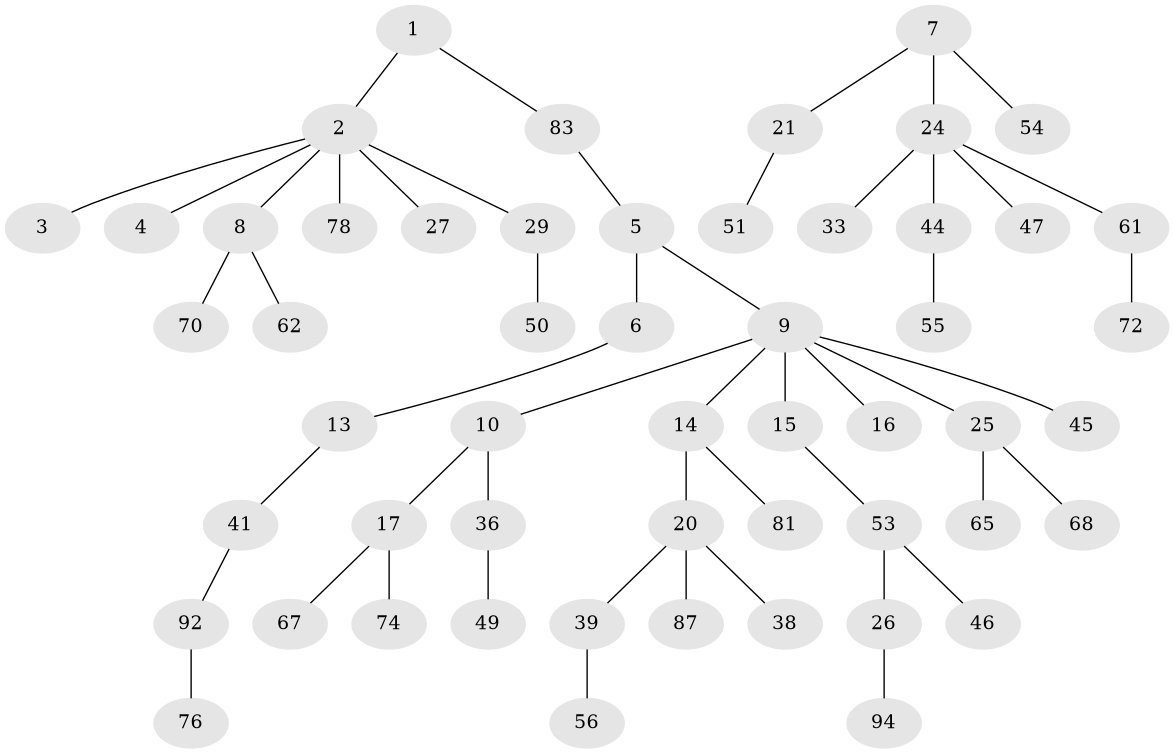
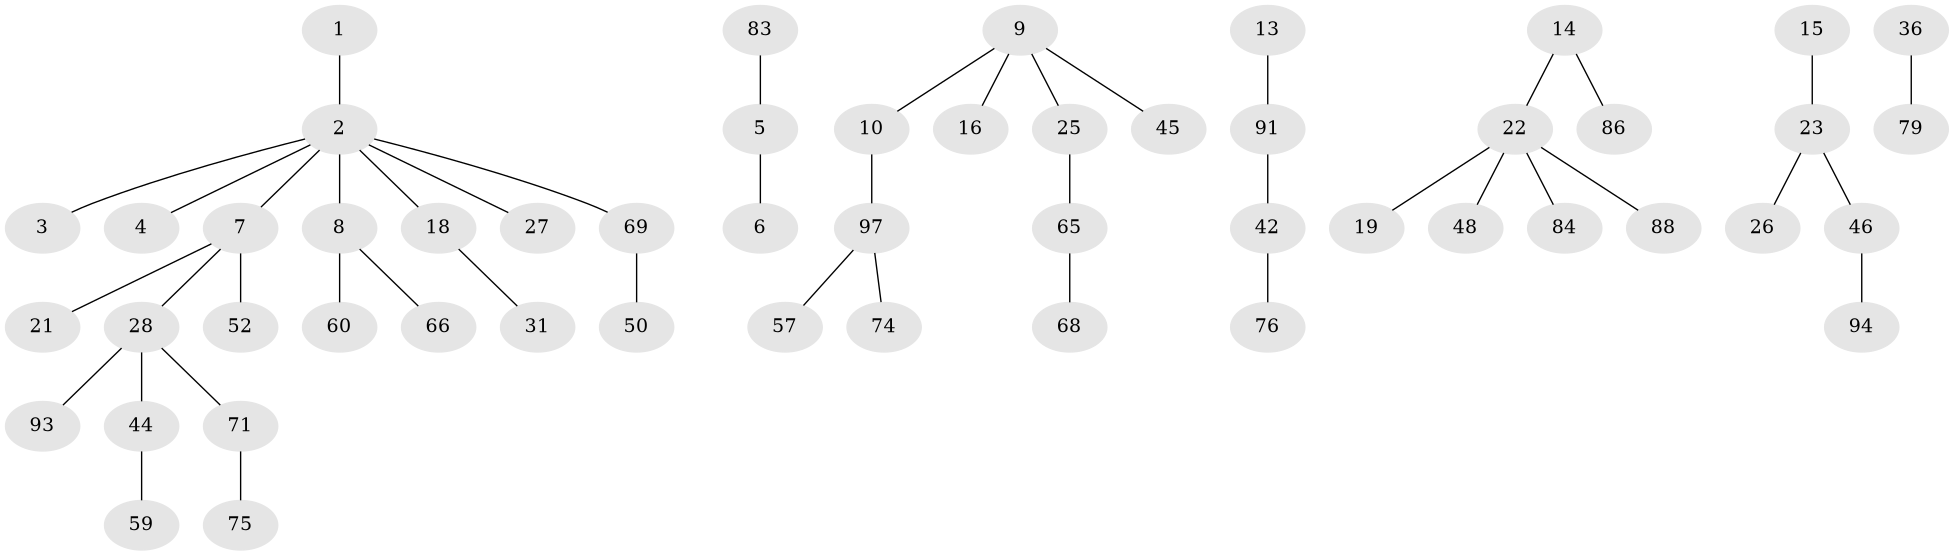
edge "1" -- "83": removed
node "24": label "24" -> "28"
node "54": label "54" -> "52"
edge "2" -- "7": added
node "78": label "78" -> "18"
node "29": label "29" -> "69"
node "51": removed
node "33": label "33" -> "93"
node "47": removed
node "61": label "61" -> "71"
node "48": added
edge "5" -- "9": removed
node "70": label "70" -> "60"
node "62": label "62" -> "66"
node "31": added
node "55": label "55" -> "59"
node "72": label "72" -> "75"
edge "9" -- "14": removed
edge "9" -- "15": removed
edge "6" -- "13": removed
edge "10" -- "36": removed
edge "25" -- "68": now "65" -- "68"
node "41": label "41" -> "91"
node "17": label "17" -> "97"
node "20": label "20" -> "22"
node "81": label "81" -> "86"
node "53": label "53" -> "23"
node "92": label "92" -> "42"
node "67": label "67" -> "57"
node "49": label "49" -> "79"
node "39": label "39" -> "19"
node "87": label "87" -> "84"
node "38": label "38" -> "88"
edge "26" -- "94": now "46" -- "94"
node "56": removed
